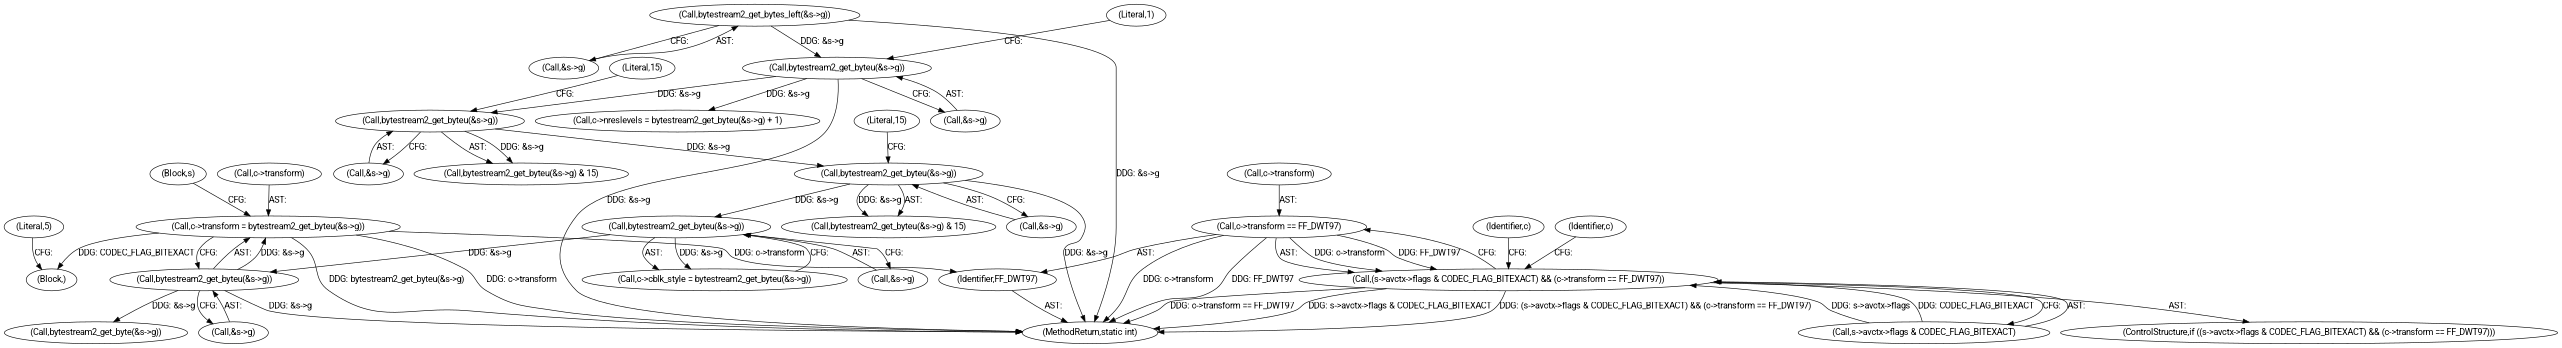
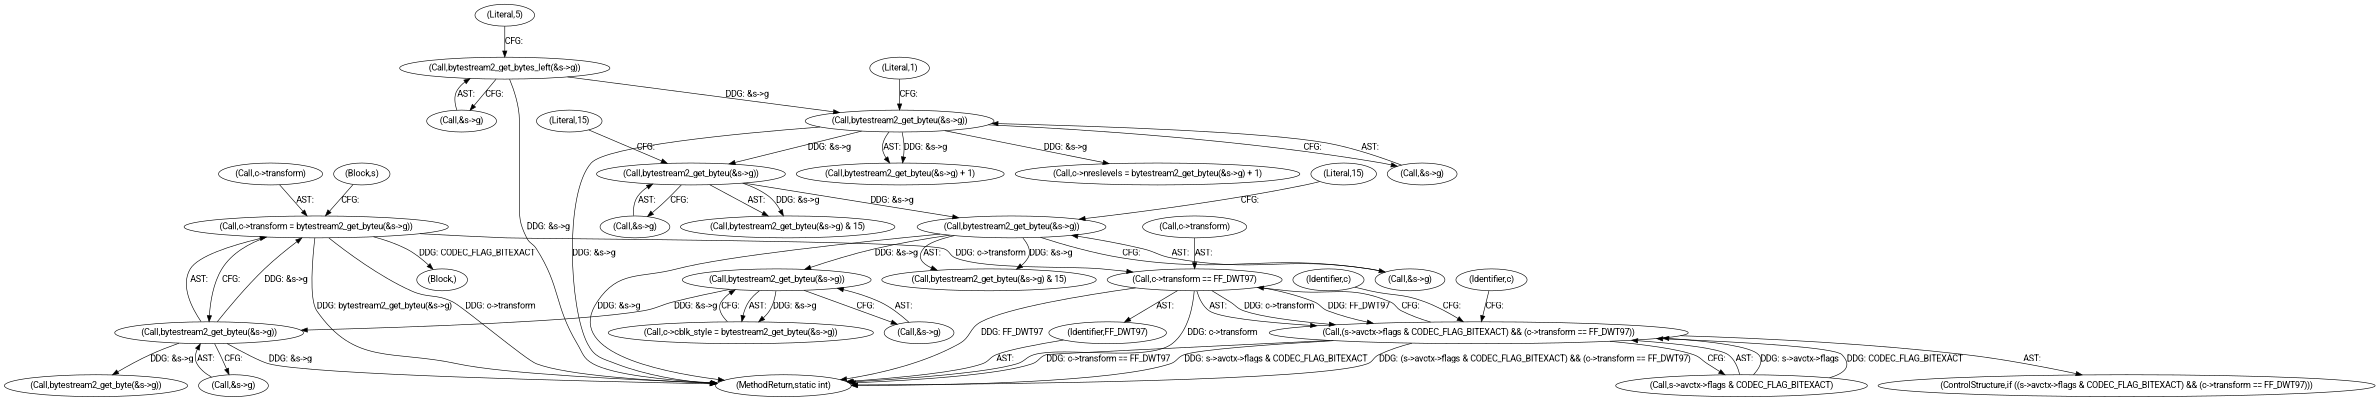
node "(Call,bytestream2_get_byteu(&s->g) + 1)": added
edge "(Call,c->transform = bytestream2_get_byteu(&s->g))" -> "(Identifier,FF_DWT97)": now "(Call,c->transform = bytestream2_get_byteu(&s->g))" -> "(Call,c->transform == FF_DWT97)"
edge "(Literal,5)" -> "(Block,)": now "(Literal,5)" -> "(Call,bytestream2_get_bytes_left(&s->g))"
